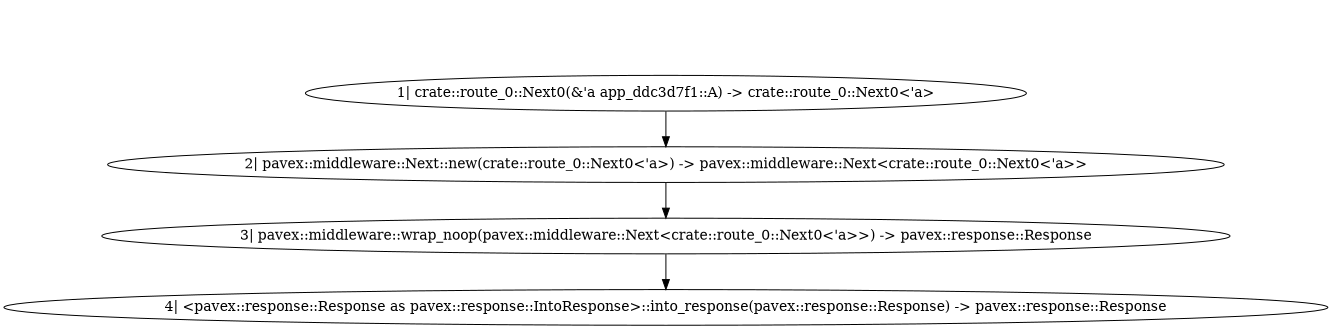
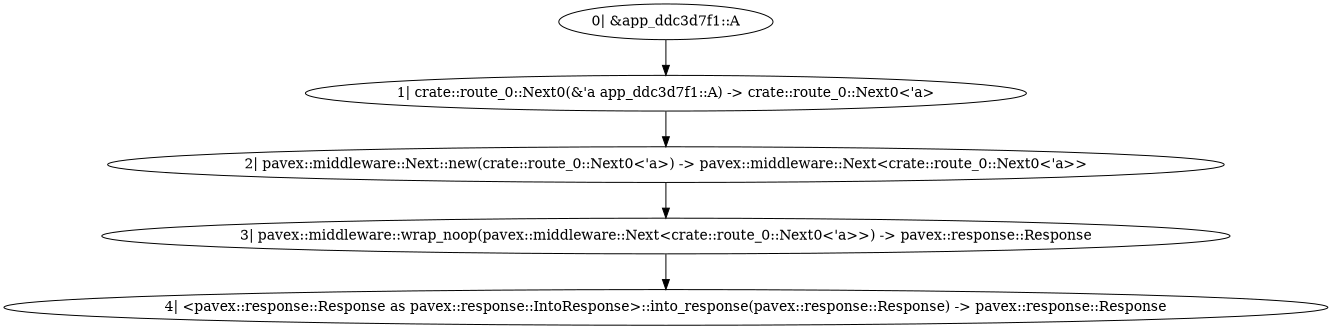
node "0| &app_ddc3d7f1::A": added
